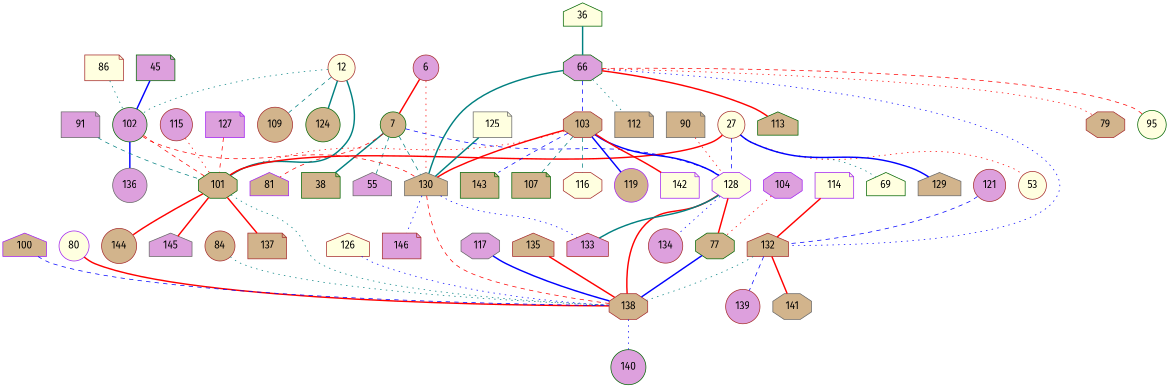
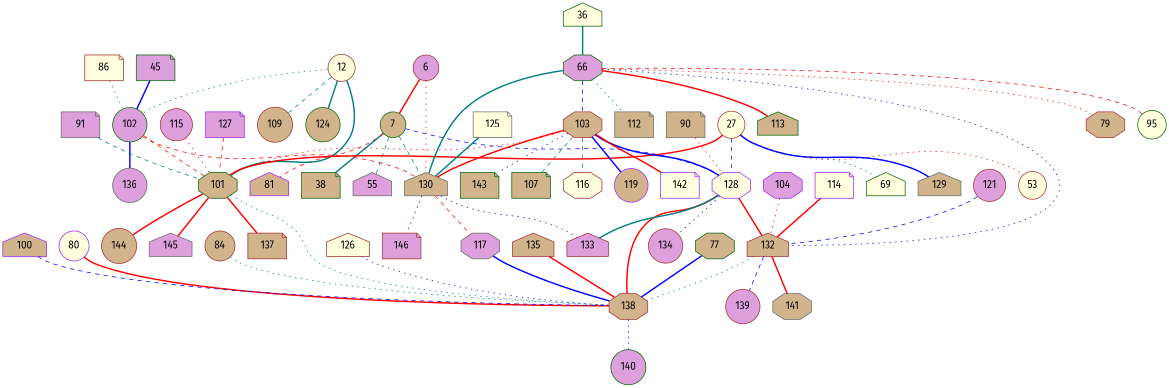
edge "103" -- "143": style dashed -> dotted
edge "128" -- "77": now "128" -- "132"
edge "104" -- "77": now "104" -- "132"
edge "130" -- "138": now "130" -- "117"
